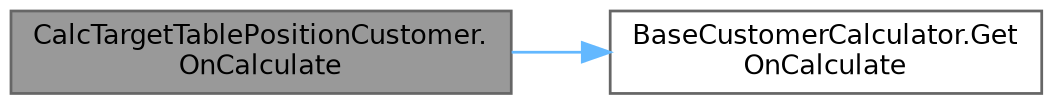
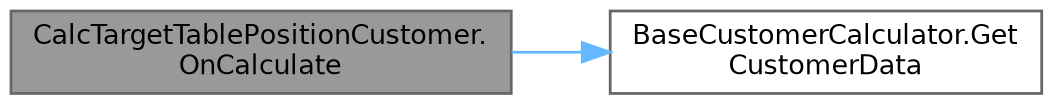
node "BaseCustomerCalculator.Get OnCalculate": label "BaseCustomerCalculator.Get OnCalculate" -> "BaseCustomerCalculator.Get CustomerData"
